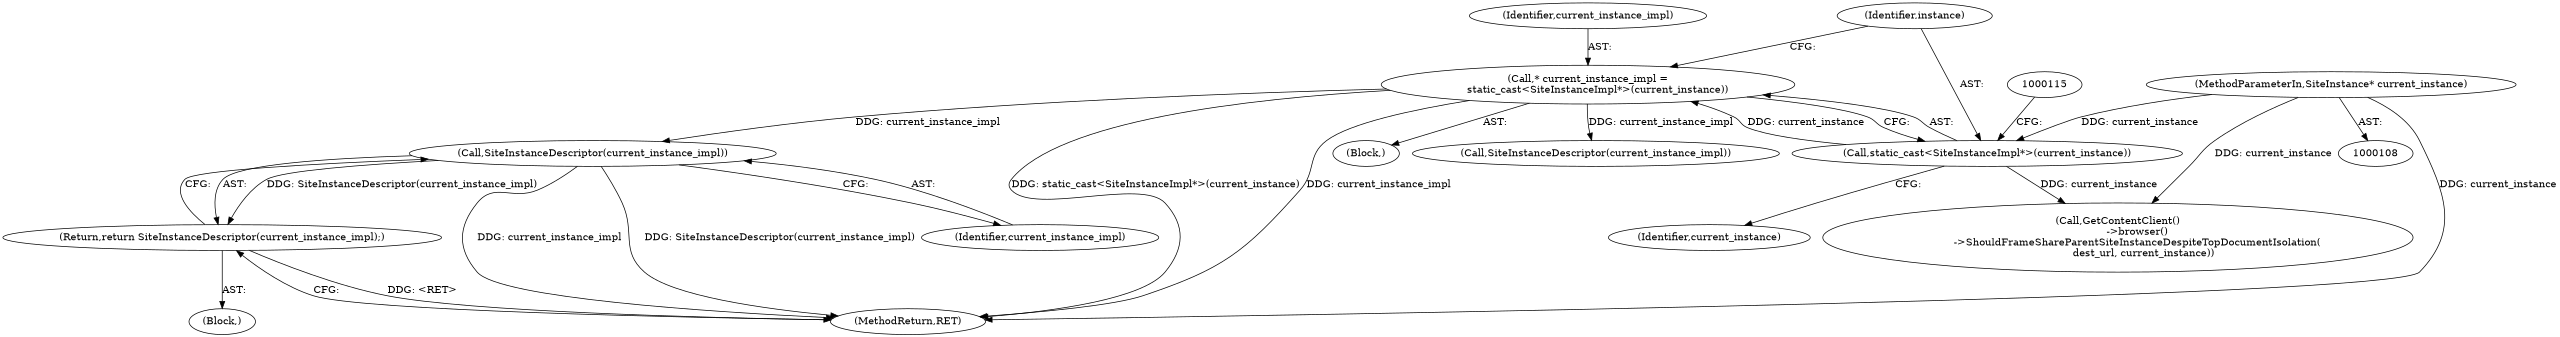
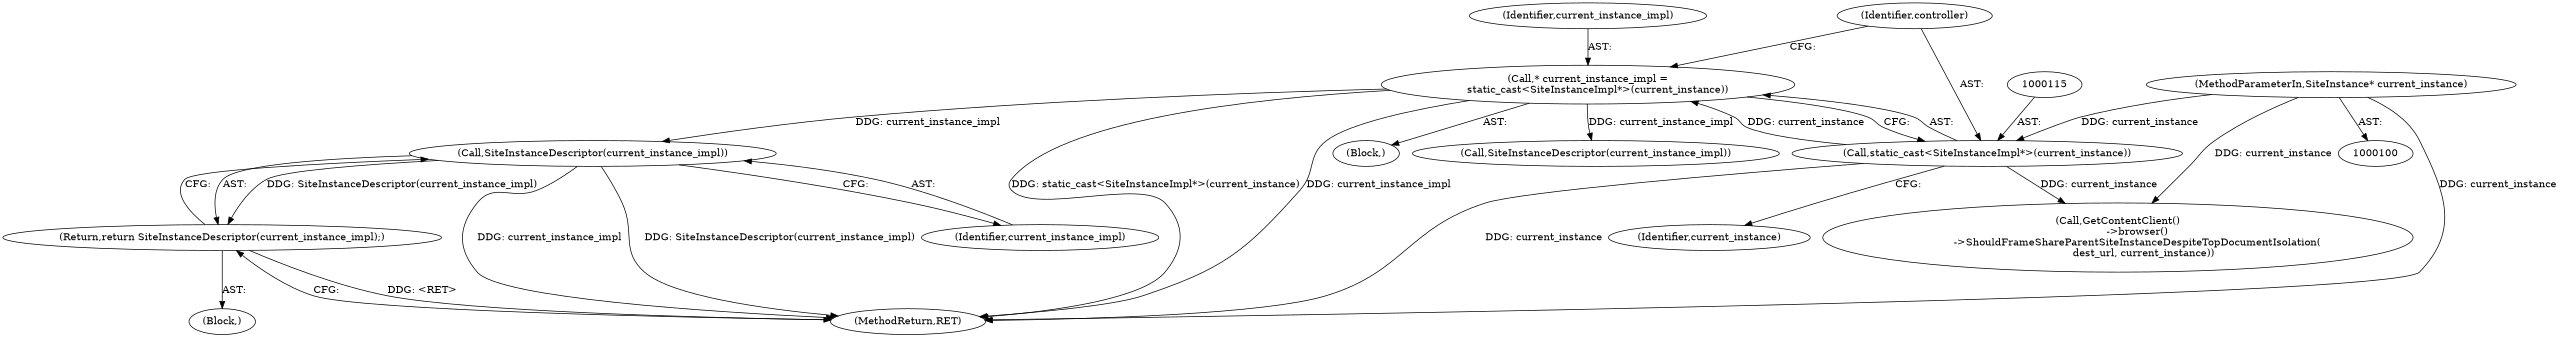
node "(Identifier,instance)": label "(Identifier,instance)" -> "(Identifier,controller)"
edge "1000115" -> "(Call,static_cast<SiteInstanceImpl*>(current_instance))": label "CFG: " -> "AST: "
node "1000108": label "1000108" -> "1000100"
edge "(Call,static_cast<SiteInstanceImpl*>(current_instance))" -> "(MethodReturn,RET)": added, label "DDG: current_instance"
